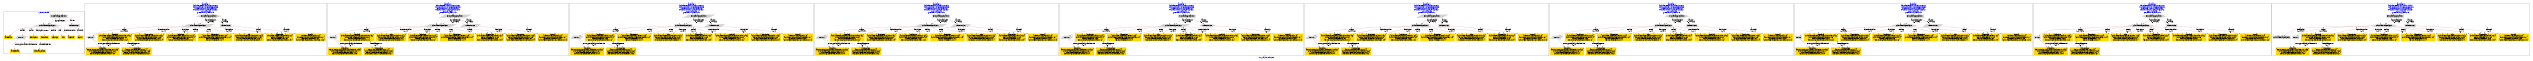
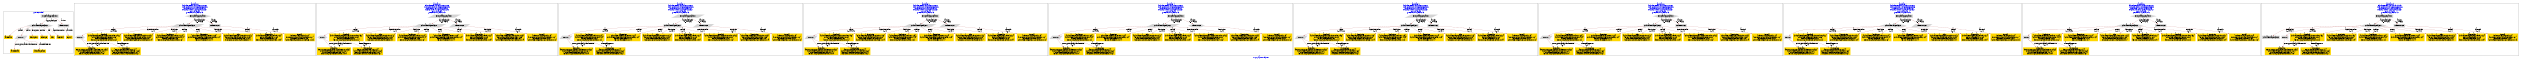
node "dimensions": removed
